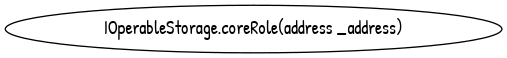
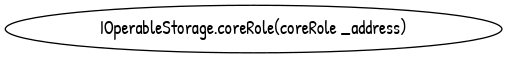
node "IOperableStorage.coreRole(address _address)": label "IOperableStorage.coreRole(address _address)" -> "IOperableStorage.coreRole(coreRole _address)"
